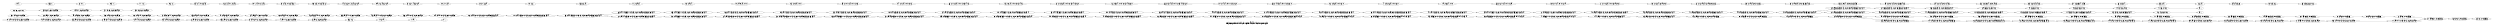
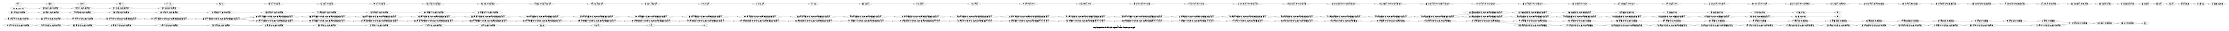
node "135 | 29 34 47 72 : 26 27 28 29 30": removed
node "85 | :": added
